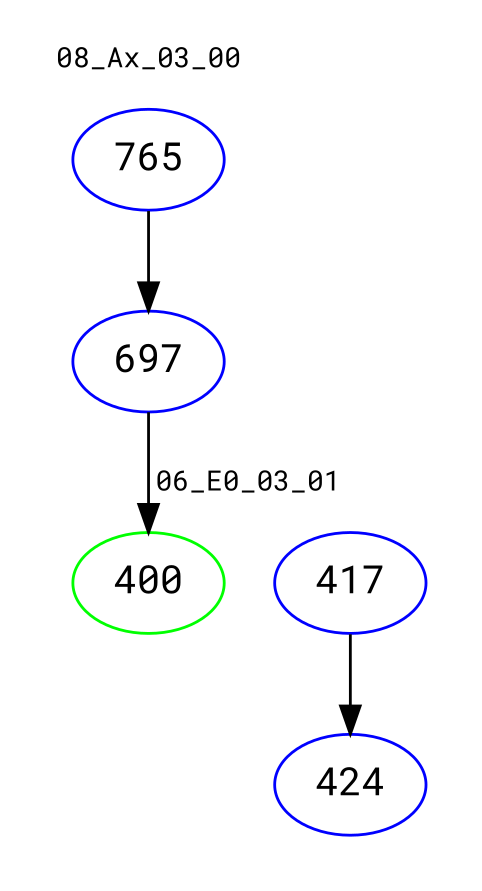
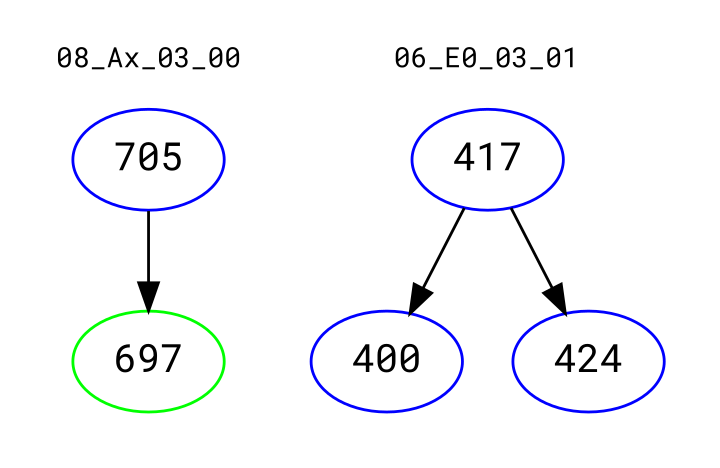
node "765": label "765" -> "705"
node "697": color blue -> green
edge "697" -> "400": now "417" -> "400"
node "400": color green -> blue
